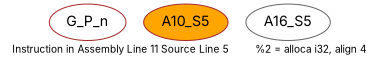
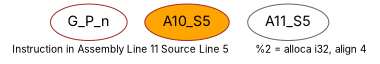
node "A16_S5": label "A16_S5" -> "A11_S5"
